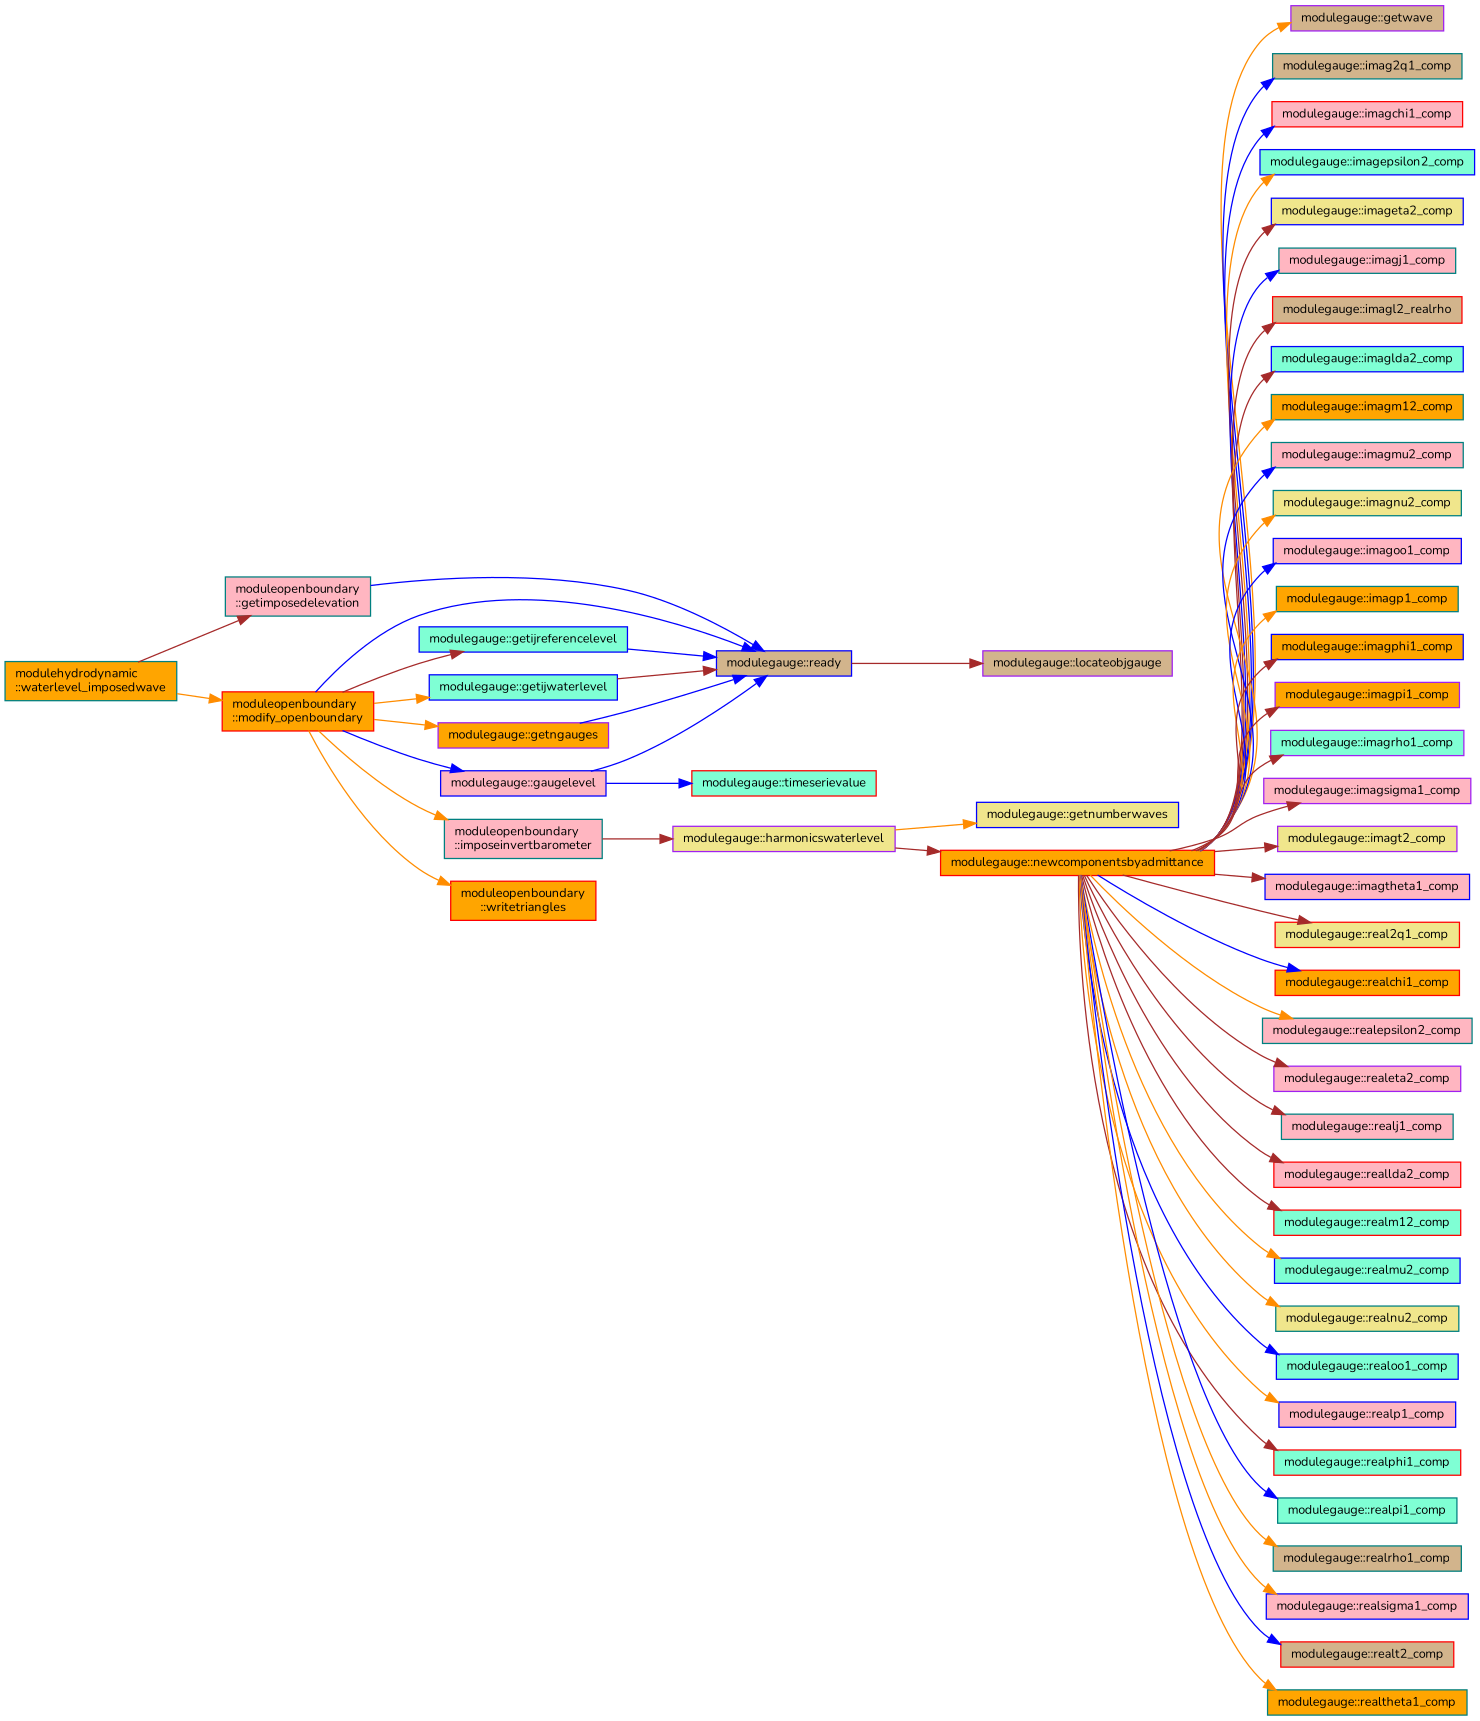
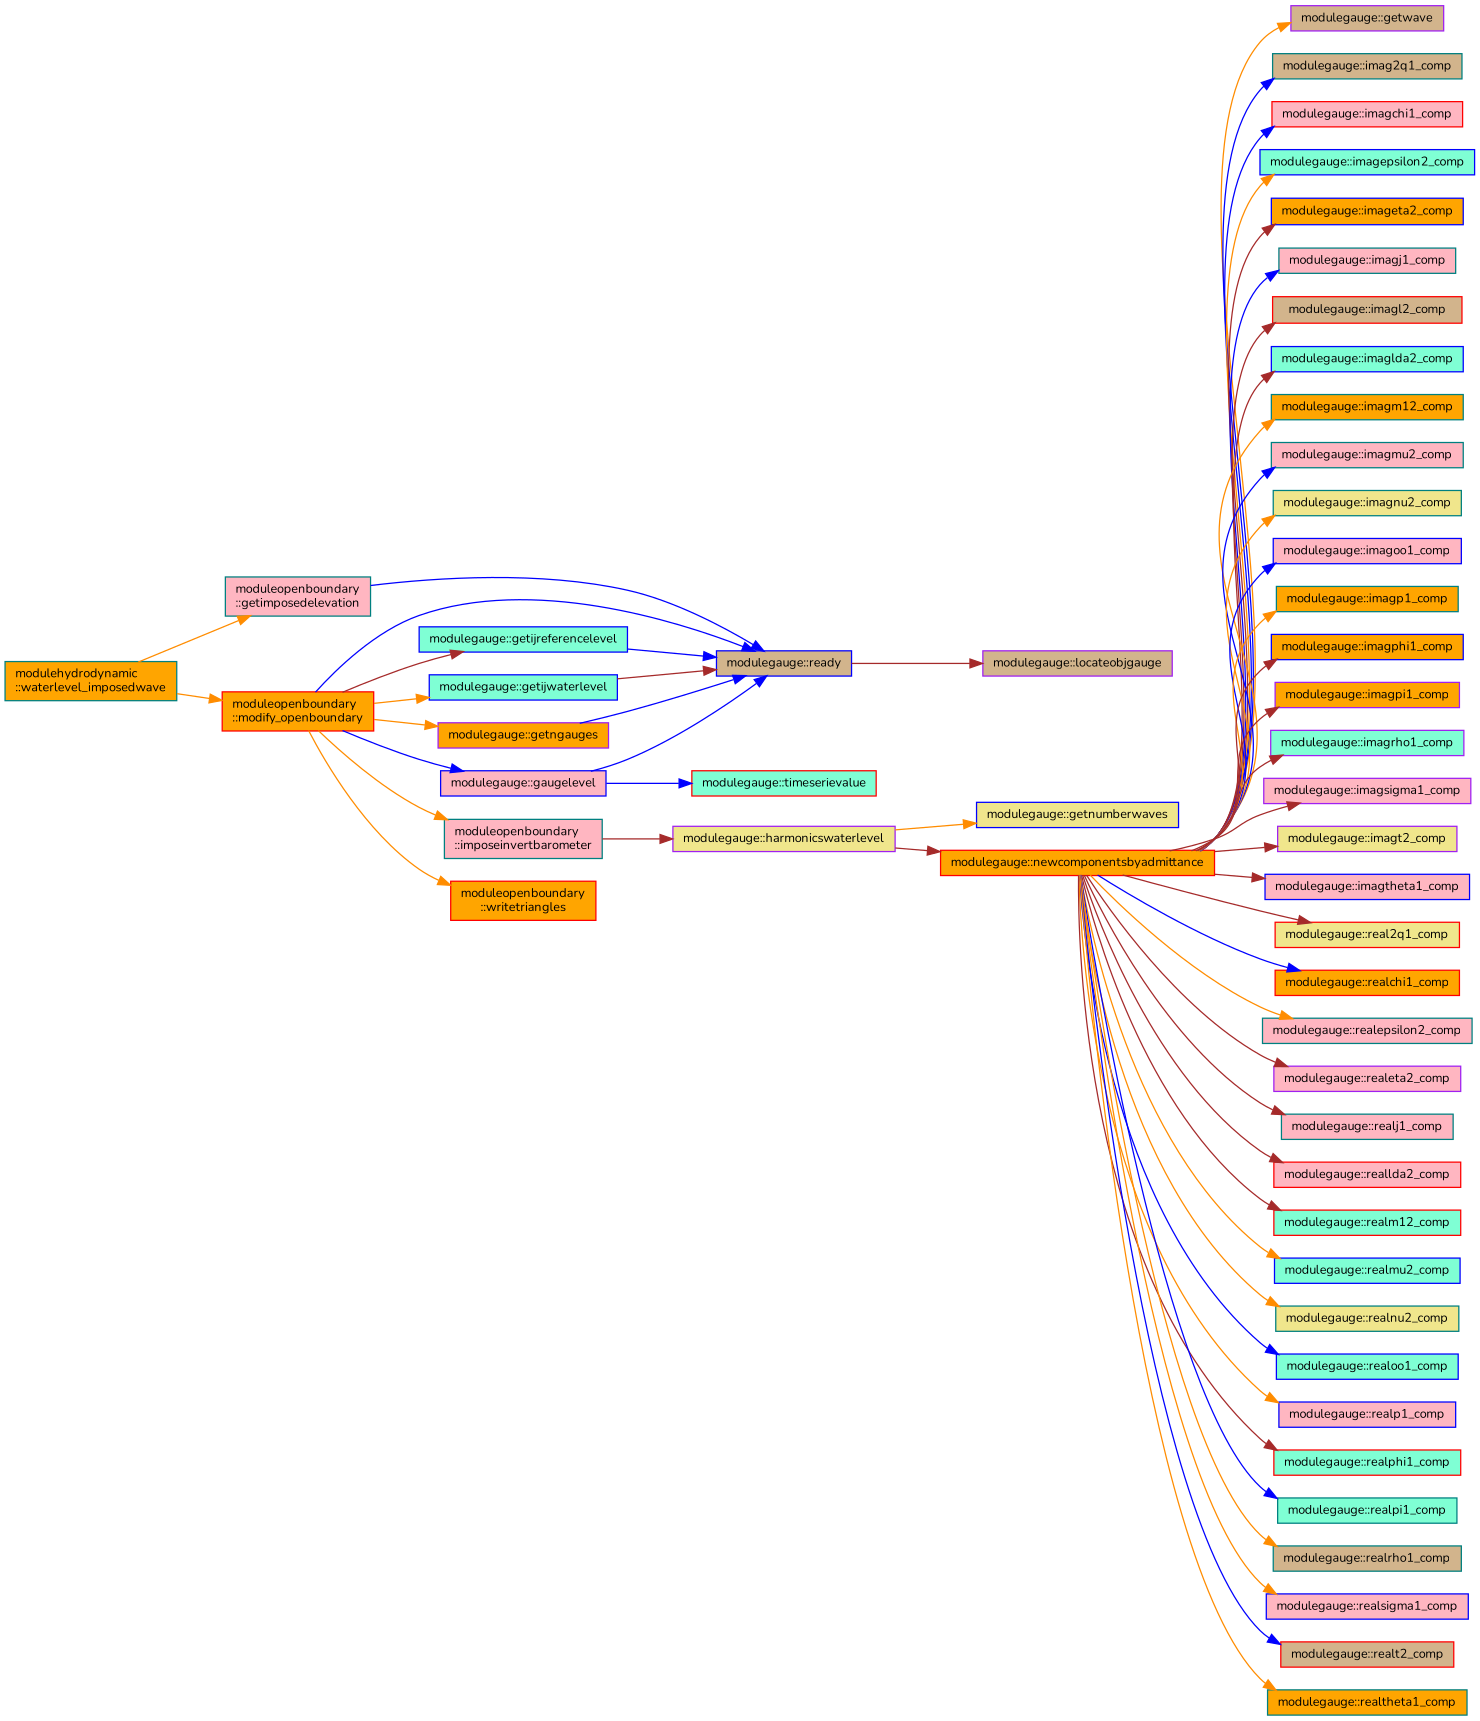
node "modulegauge::imageta2_comp": fillcolor khaki -> orange
node "modulegauge::imagl2_realrho": label "modulegauge::imagl2_realrho" -> "modulegauge::imagl2_comp"
edge "modulehydrodynamic ::waterlevel_imposedwave" -> "moduleopenboundary ::getimposedelevation": color brown -> darkorange
